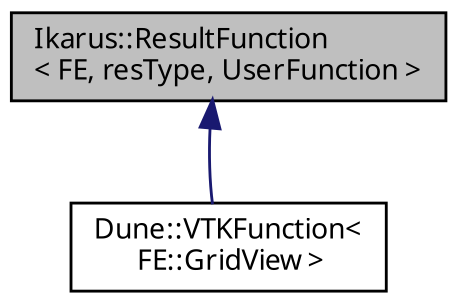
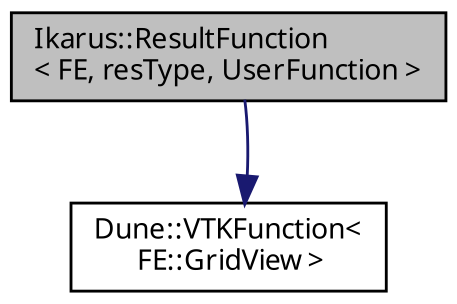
edge "Dune::VTKFunction< FE::GridView >" -> "Ikarus::ResultFunction < FE, resType, UserFunction >": reversed
